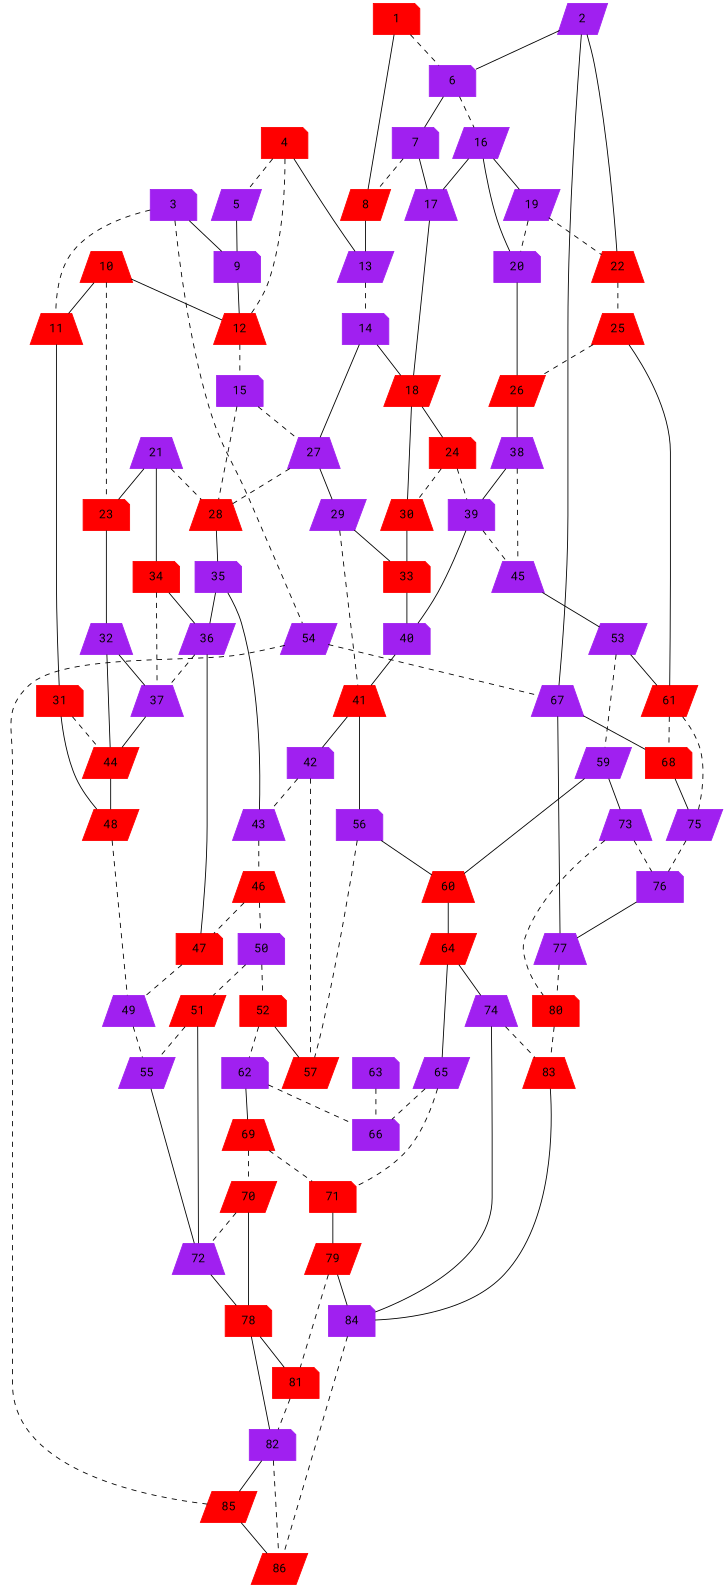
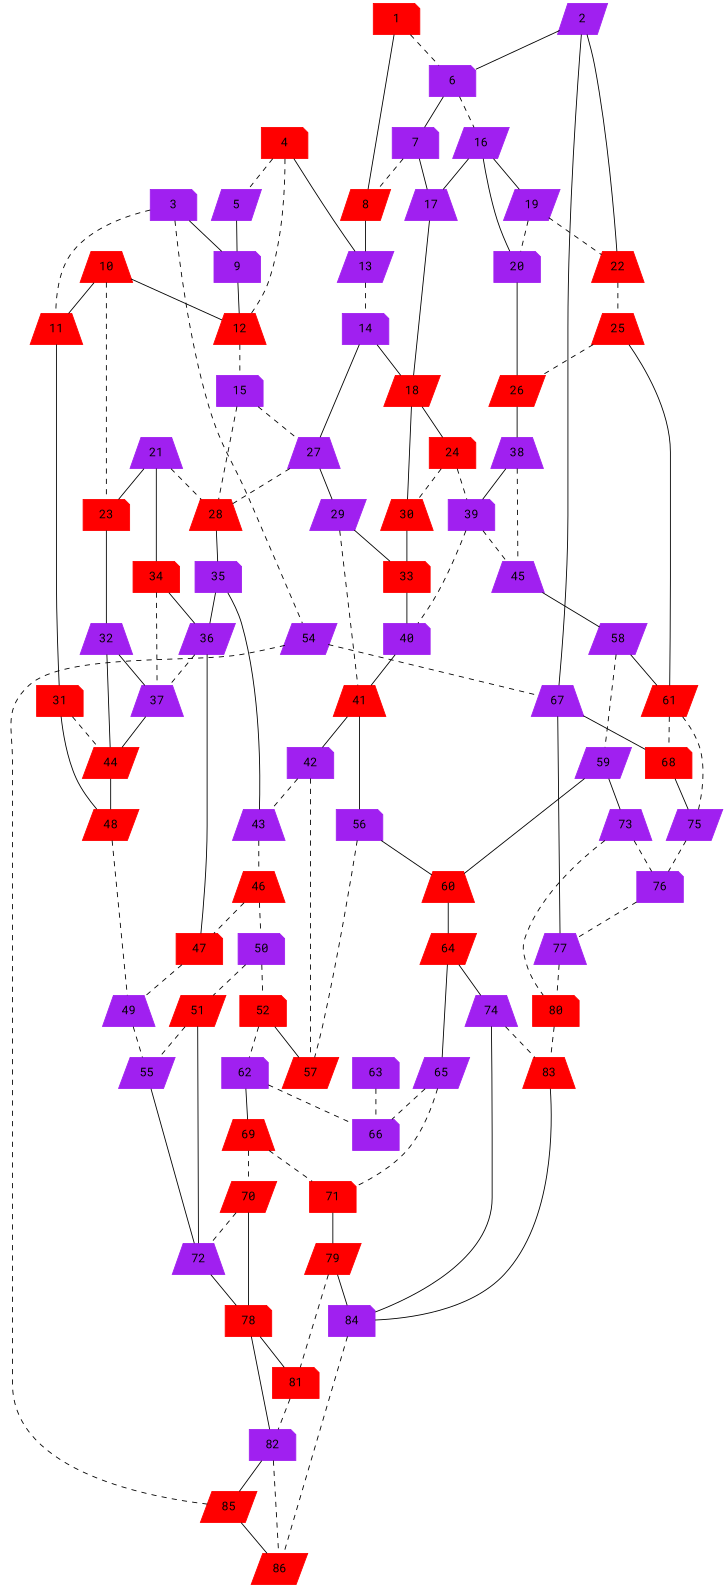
edge "39" -- "40": style solid -> dashed
node "53": label "53" -> "58"
edge "76" -- "77": style solid -> dashed
